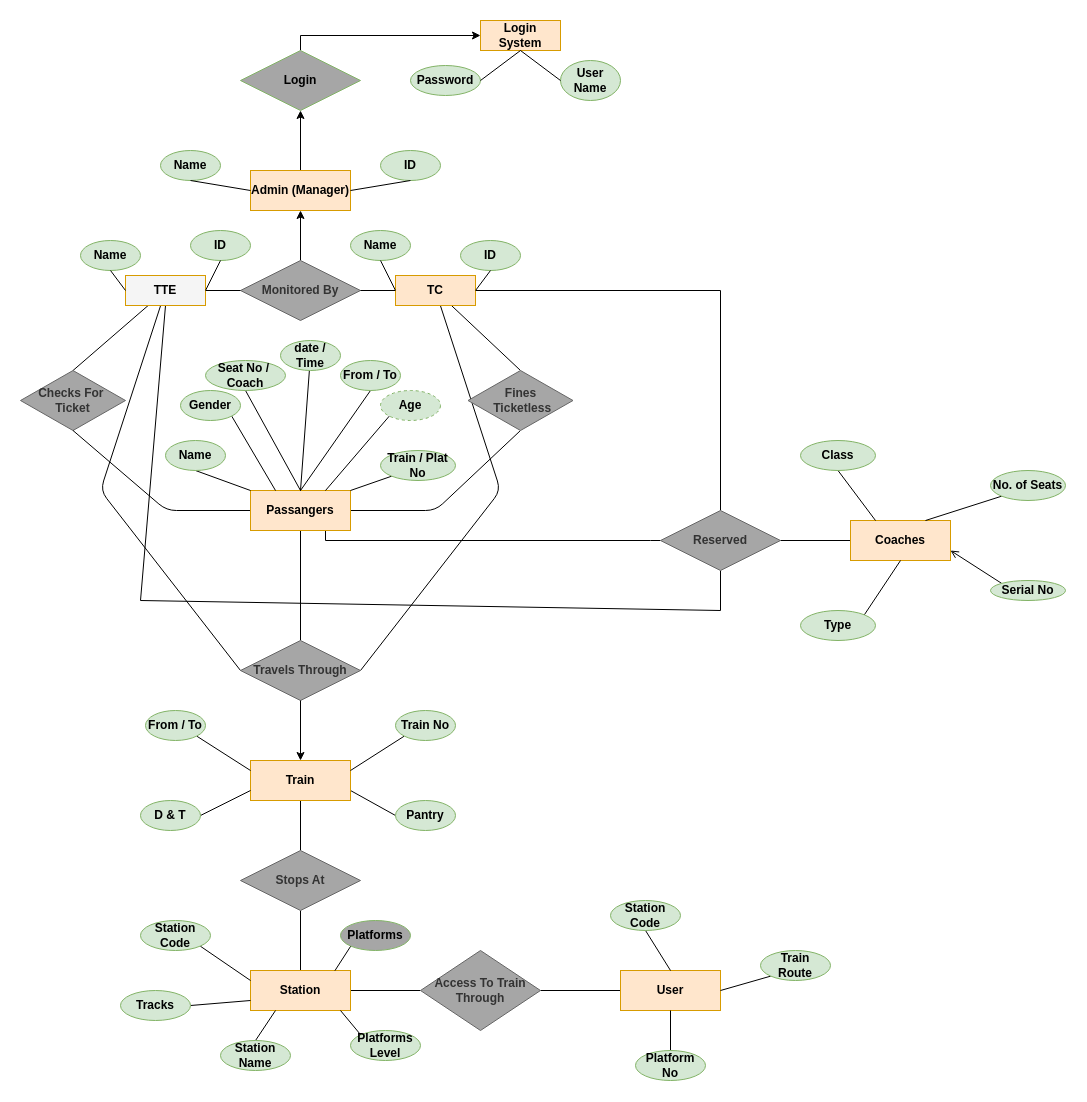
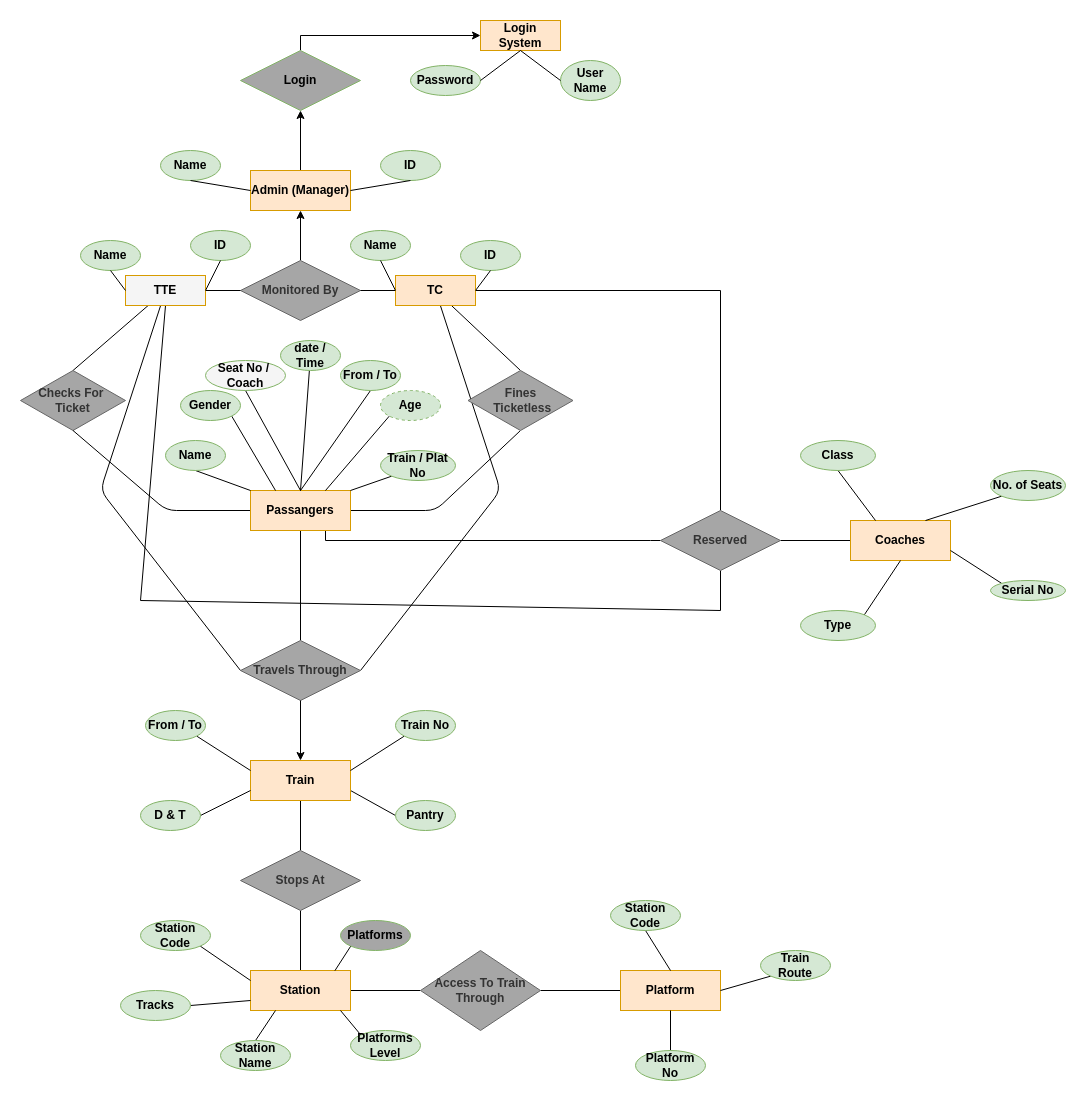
node "Seat No / Coach": fillcolor #d5e8d4 -> #f5f5f5
edge "Serial No" -> "Coaches": arrowhead open -> none
node "User": label "User" -> "Platform"
